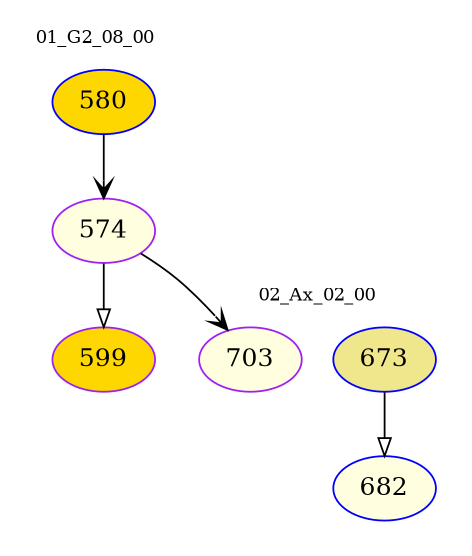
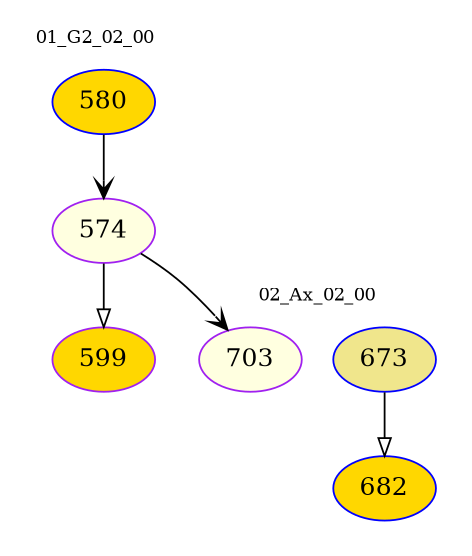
cluster "01_G2_08_00": label "01_G2_08_00" -> "01_G2_02_00"
node "682": fillcolor lightyellow -> gold
